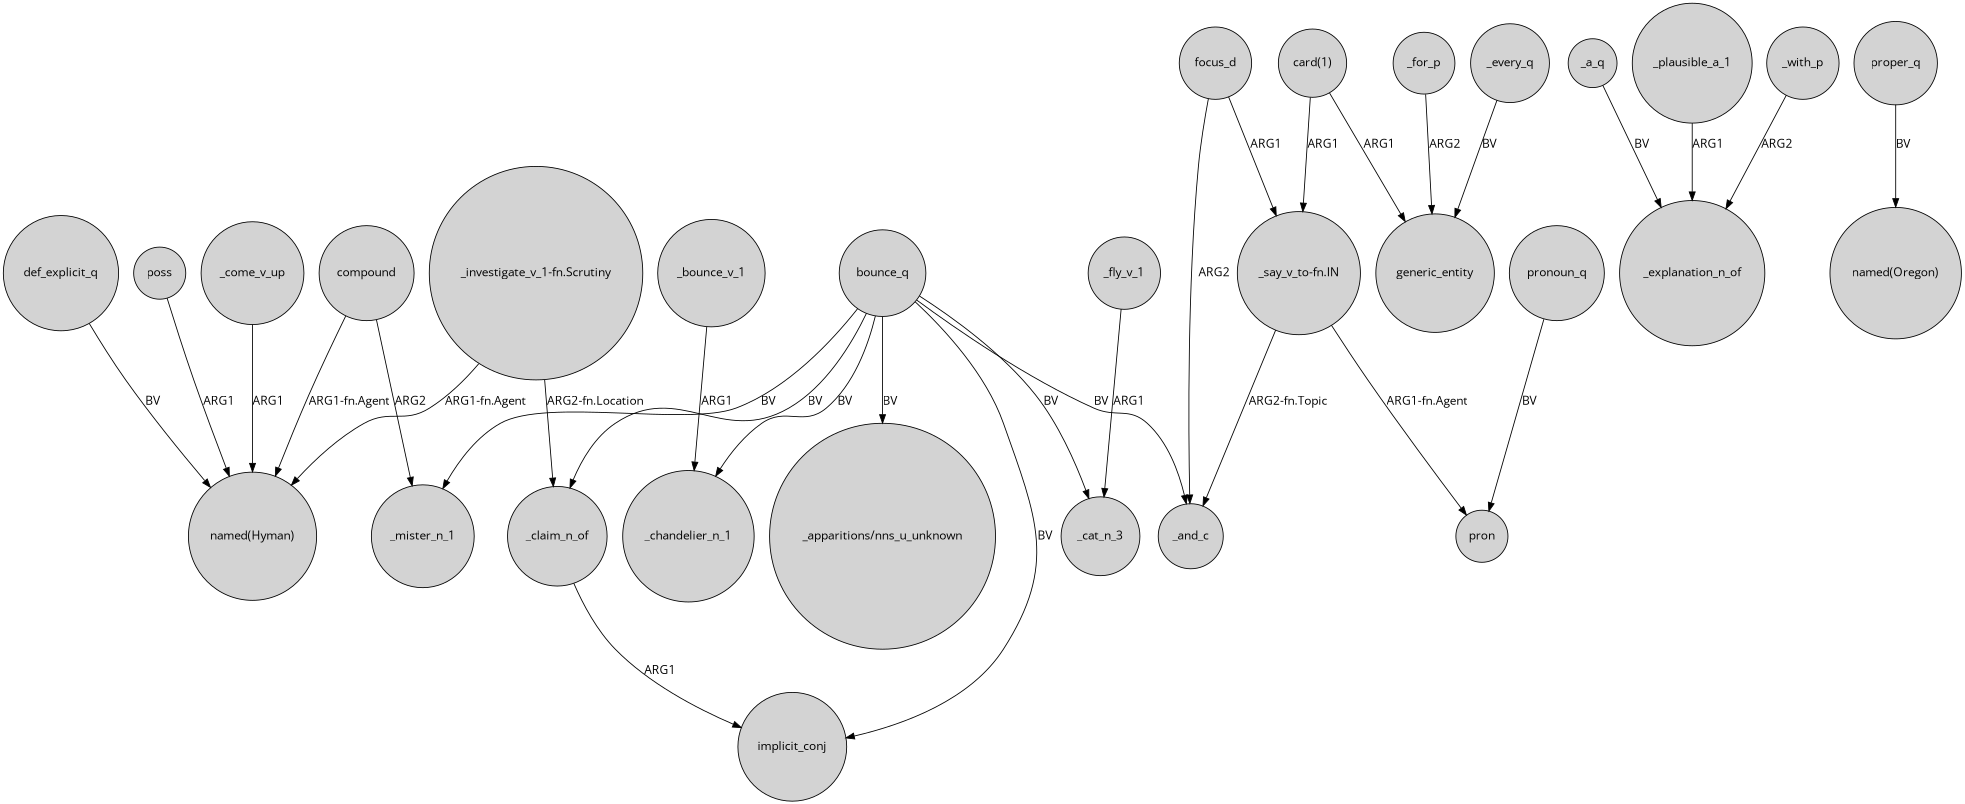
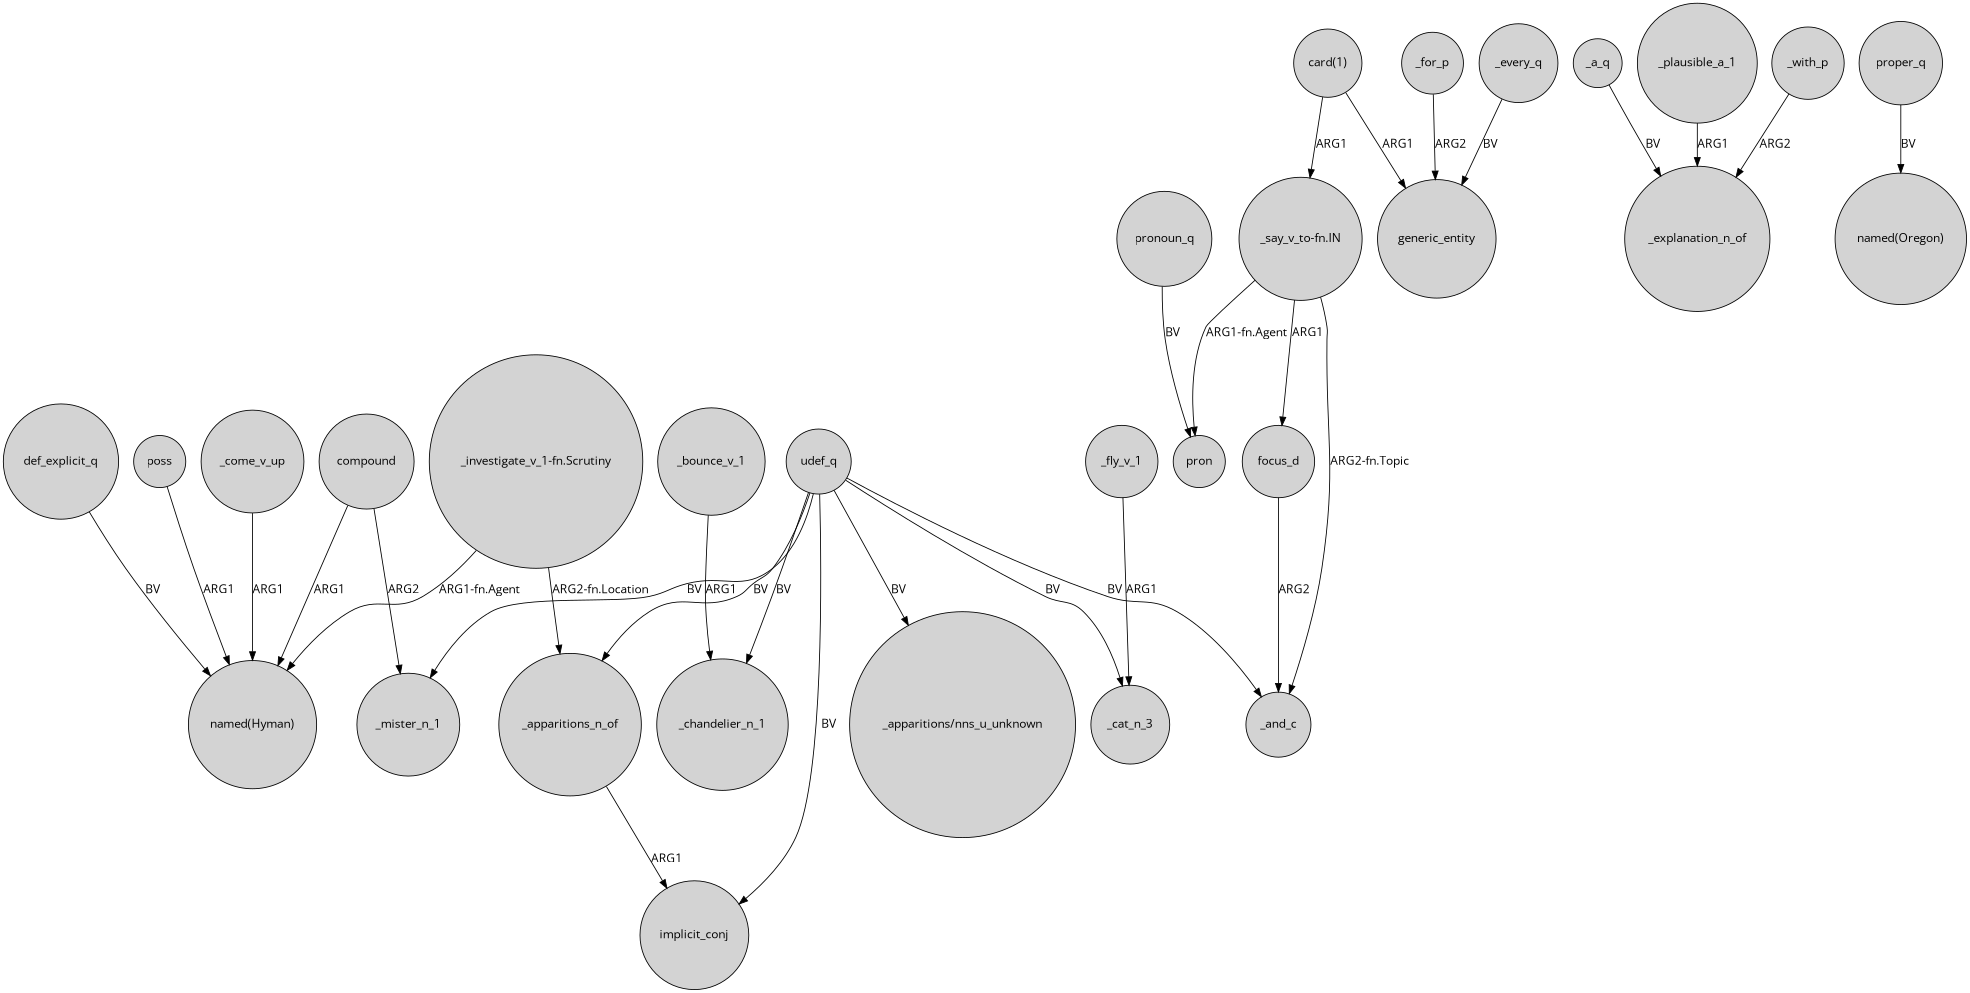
edge "focus_d" -> "_say_v_to-fn.IN": reversed
node "bounce_q": label "bounce_q" -> "udef_q"
edge "compound" -> "named(Hyman)": label "ARG1-fn.Agent" -> "ARG1"
node "_claim_n_of": label "_claim_n_of" -> "_apparitions_n_of"
